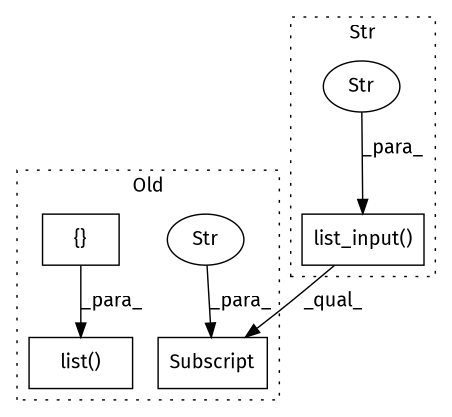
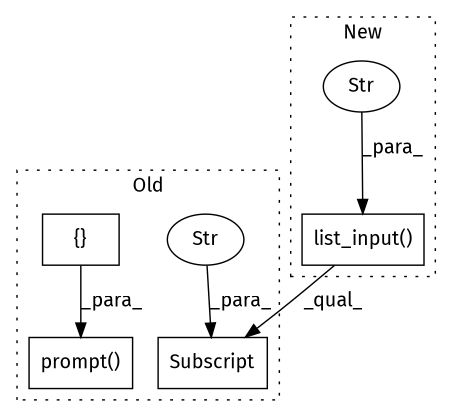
cluster "Str": label "Str" -> "New"
node "list()": label "list()" -> "prompt()"
